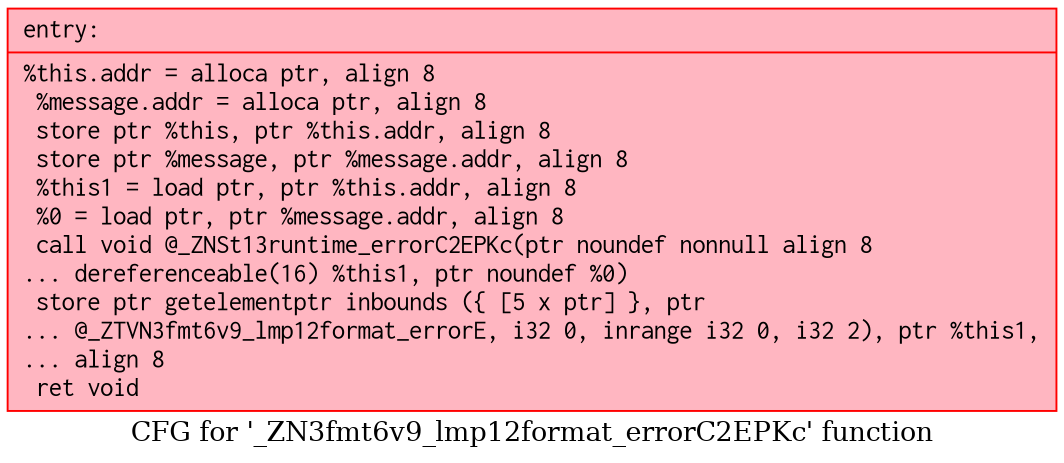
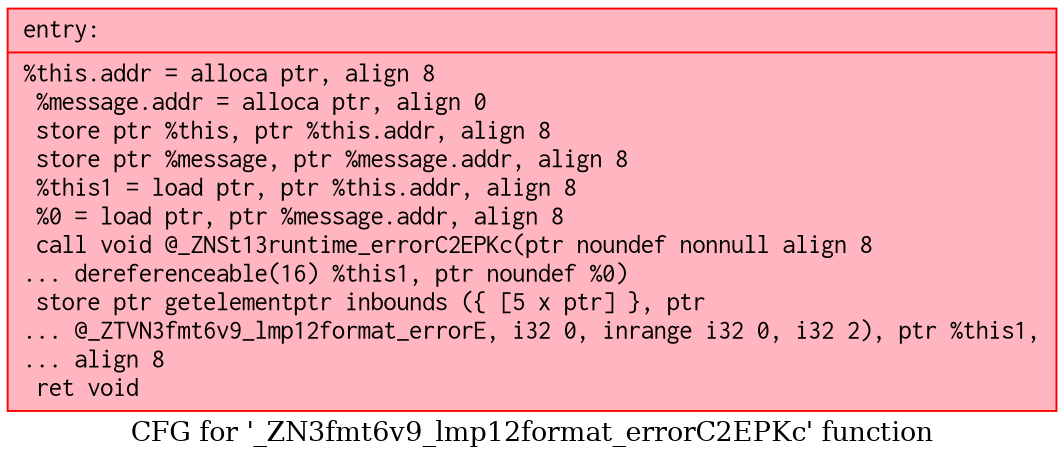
node "entry:": text "%message.addr = alloca ptr, align 8" -> "%message.addr = alloca ptr, align 0"
